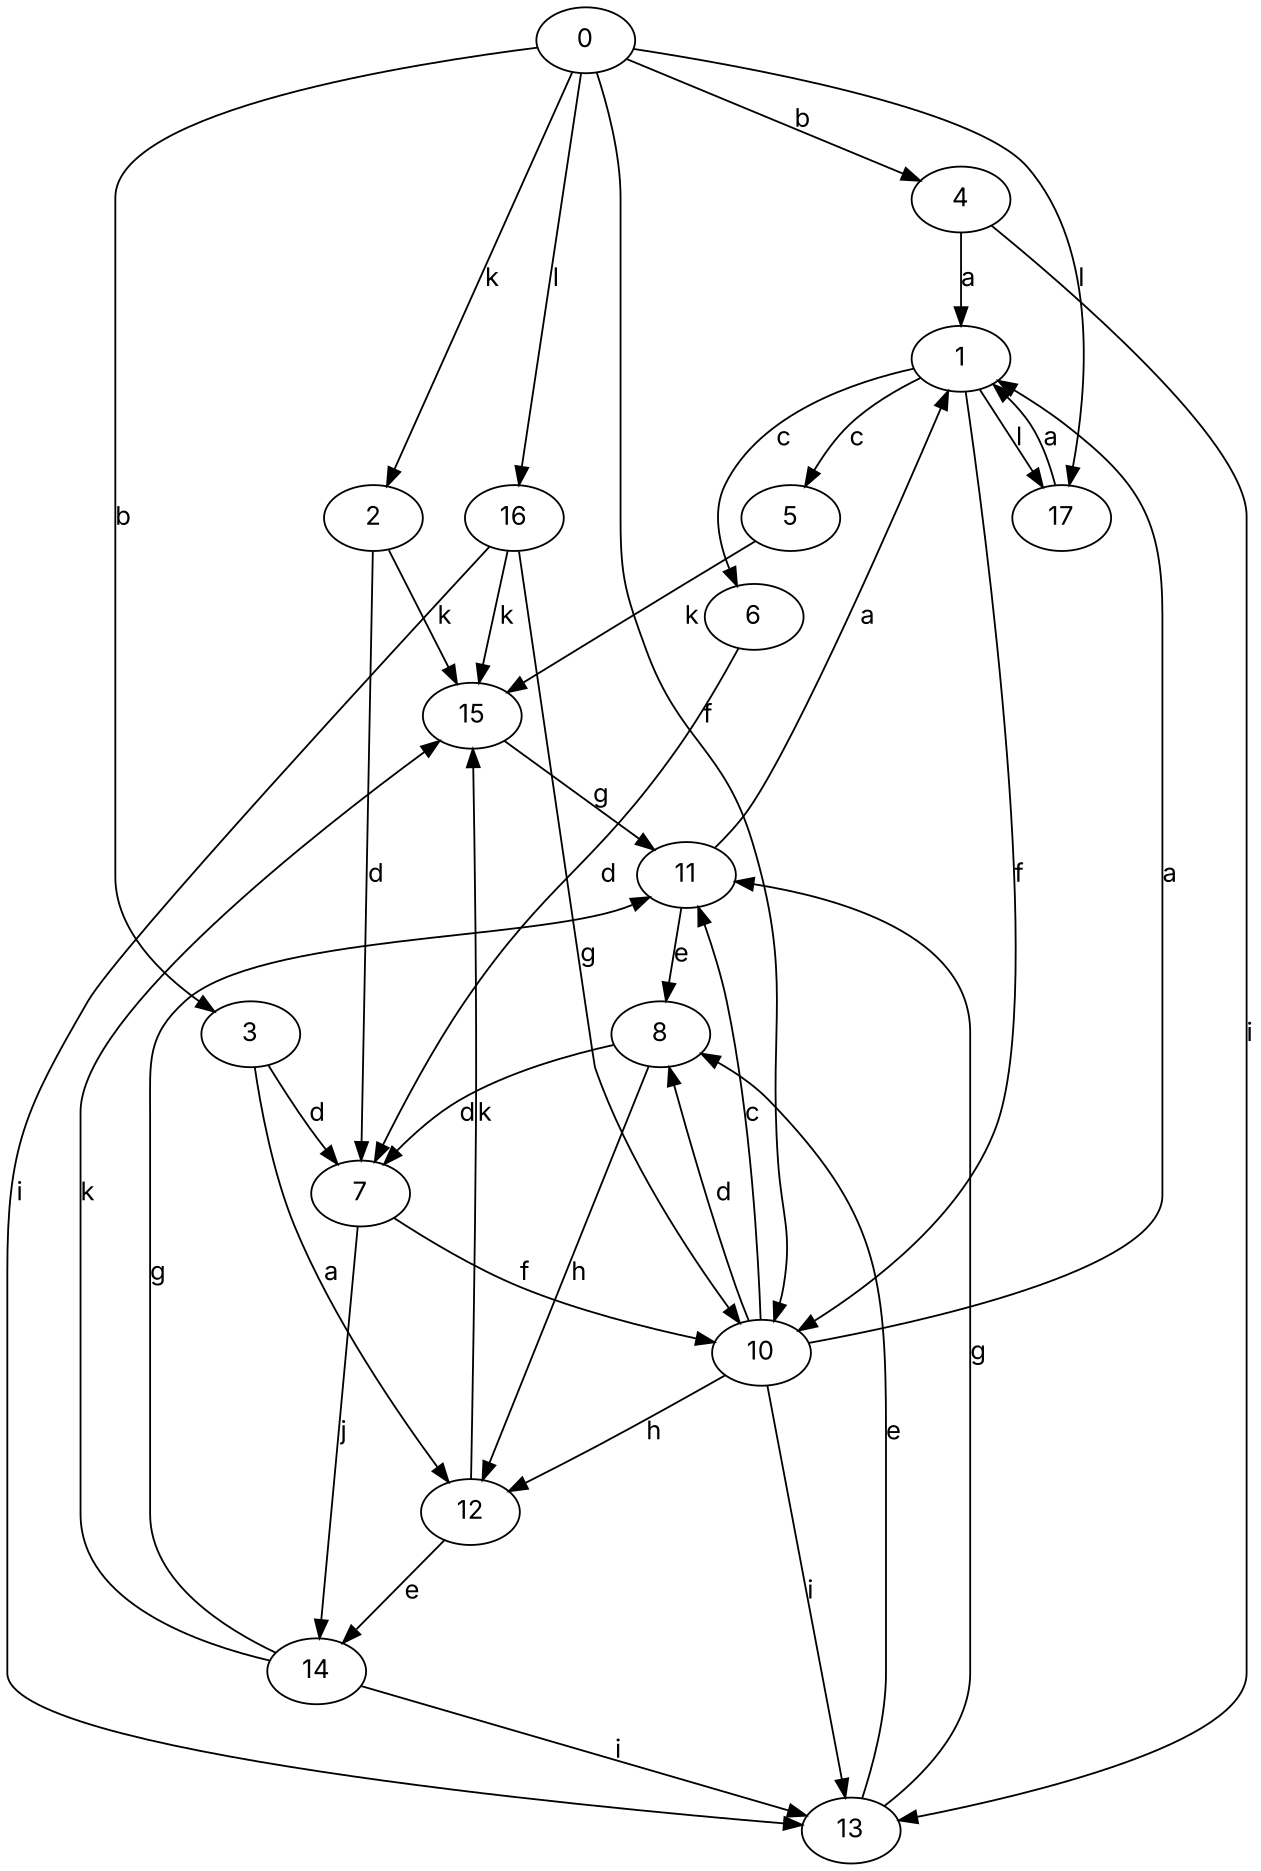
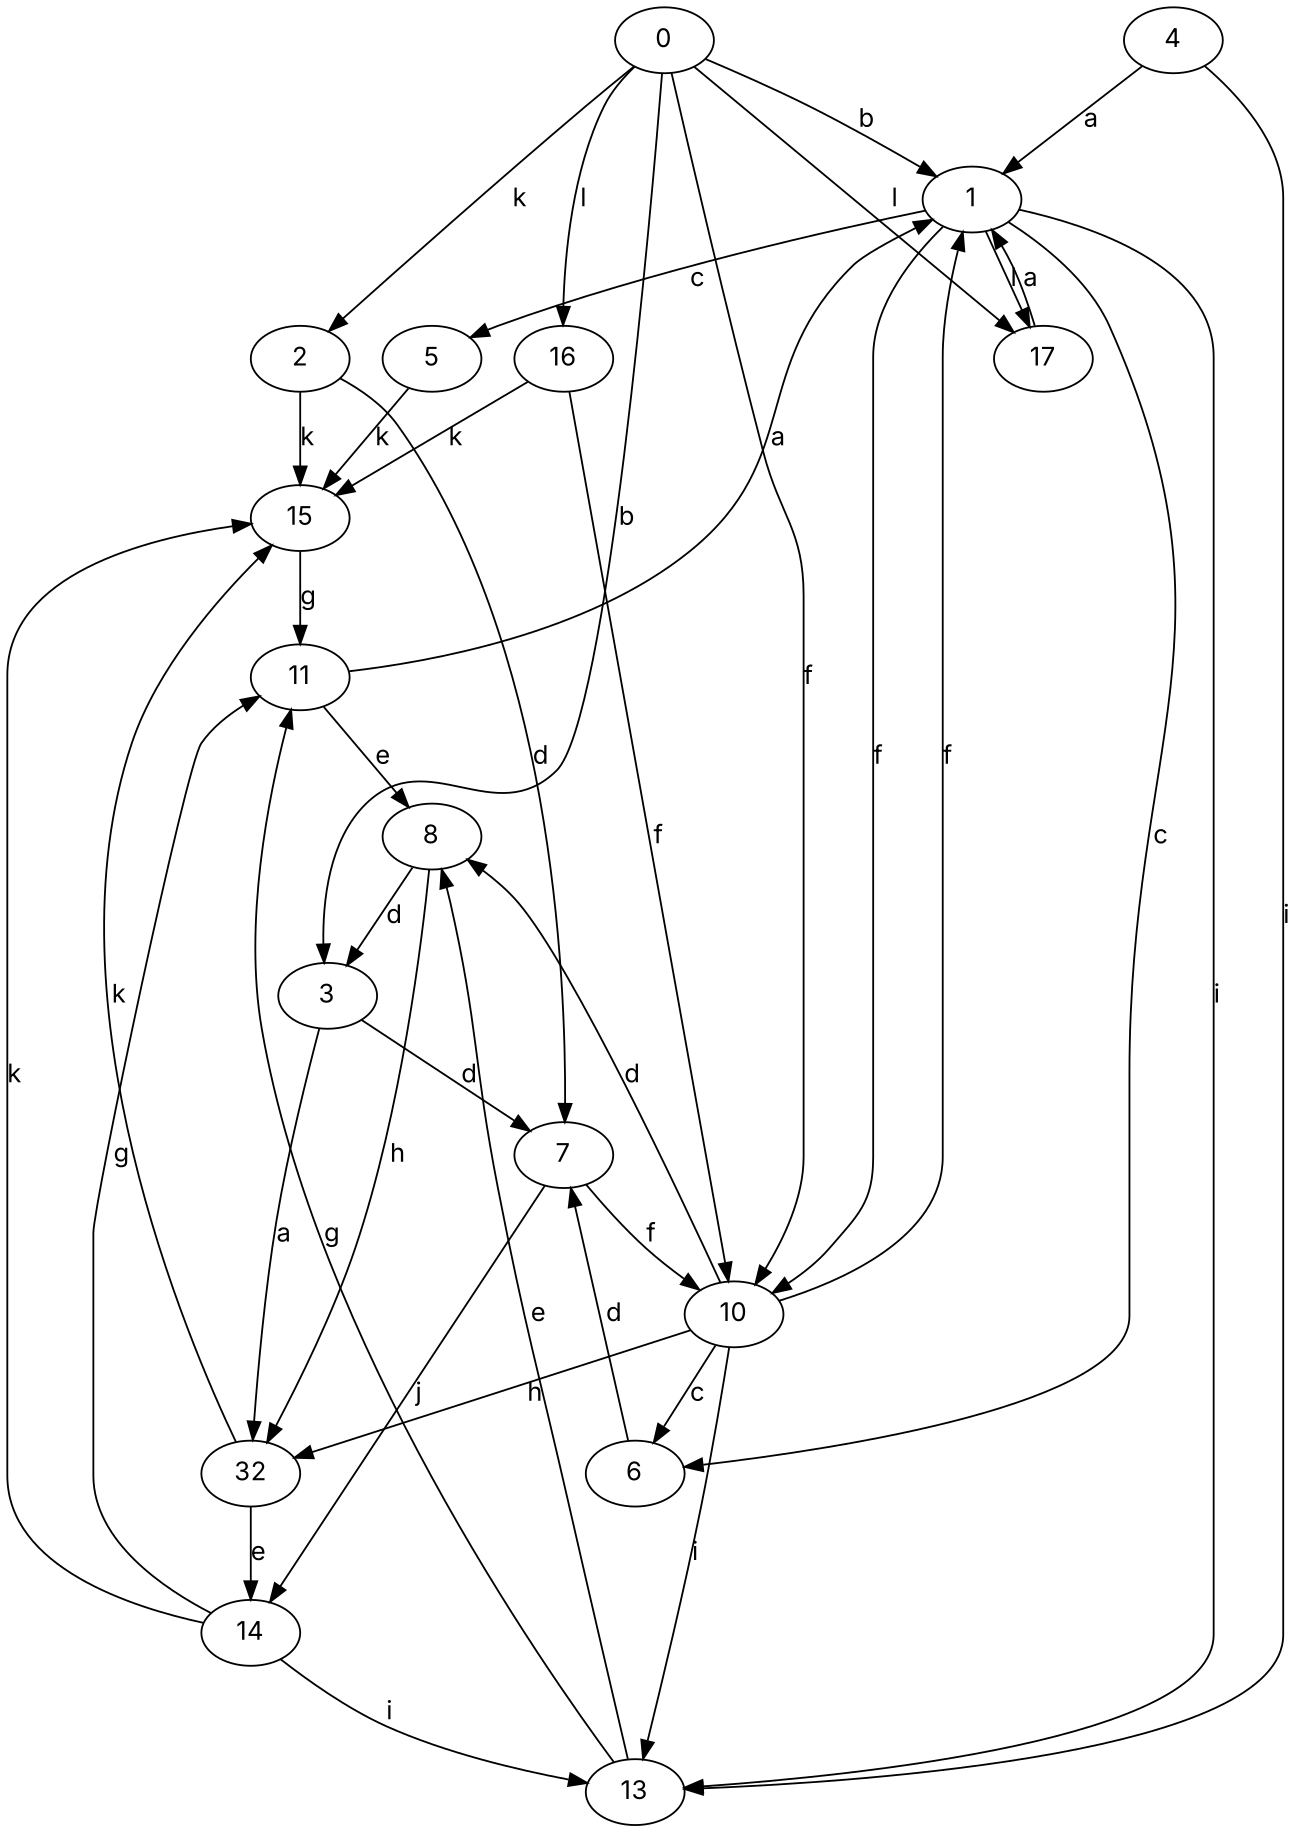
edge "0" -> "4": now "0" -> "1"
edge "10" -> "1": label "a" -> "f"
edge "16" -> "10": label "g" -> "f"
edge "8" -> "7": now "8" -> "3"
edge "10" -> "11": now "10" -> "6"
edge "16" -> "13": now "1" -> "13"
node "12": label "12" -> "32"
